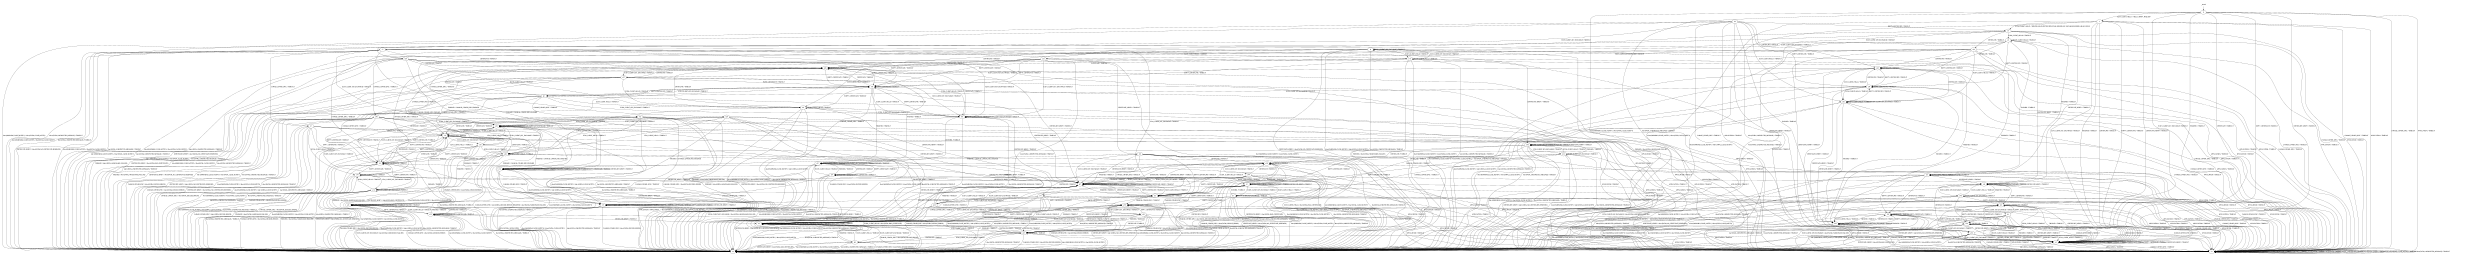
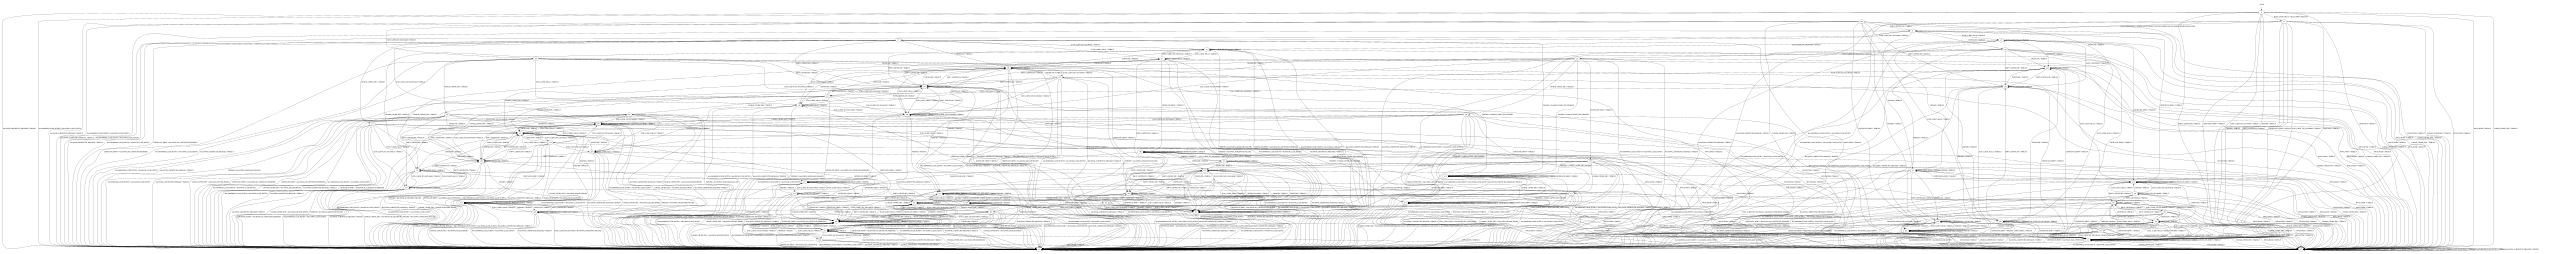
edge "s7" -> "s60": now "s7" -> "s9"
edge "s24" -> "s56": now "s24" -> "s33"
edge "s57" -> "s60": now "s57" -> "s10"
edge "s26" -> "s53": now "s26" -> "s2"
